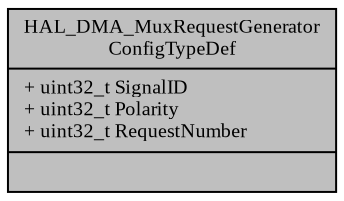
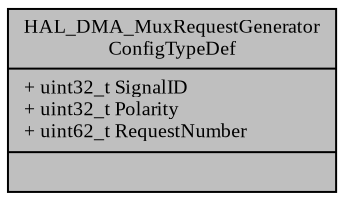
node "HAL_DMA_MuxRequestGenerator": text "+ uint32_t RequestNumber" -> "+ uint62_t RequestNumber"
